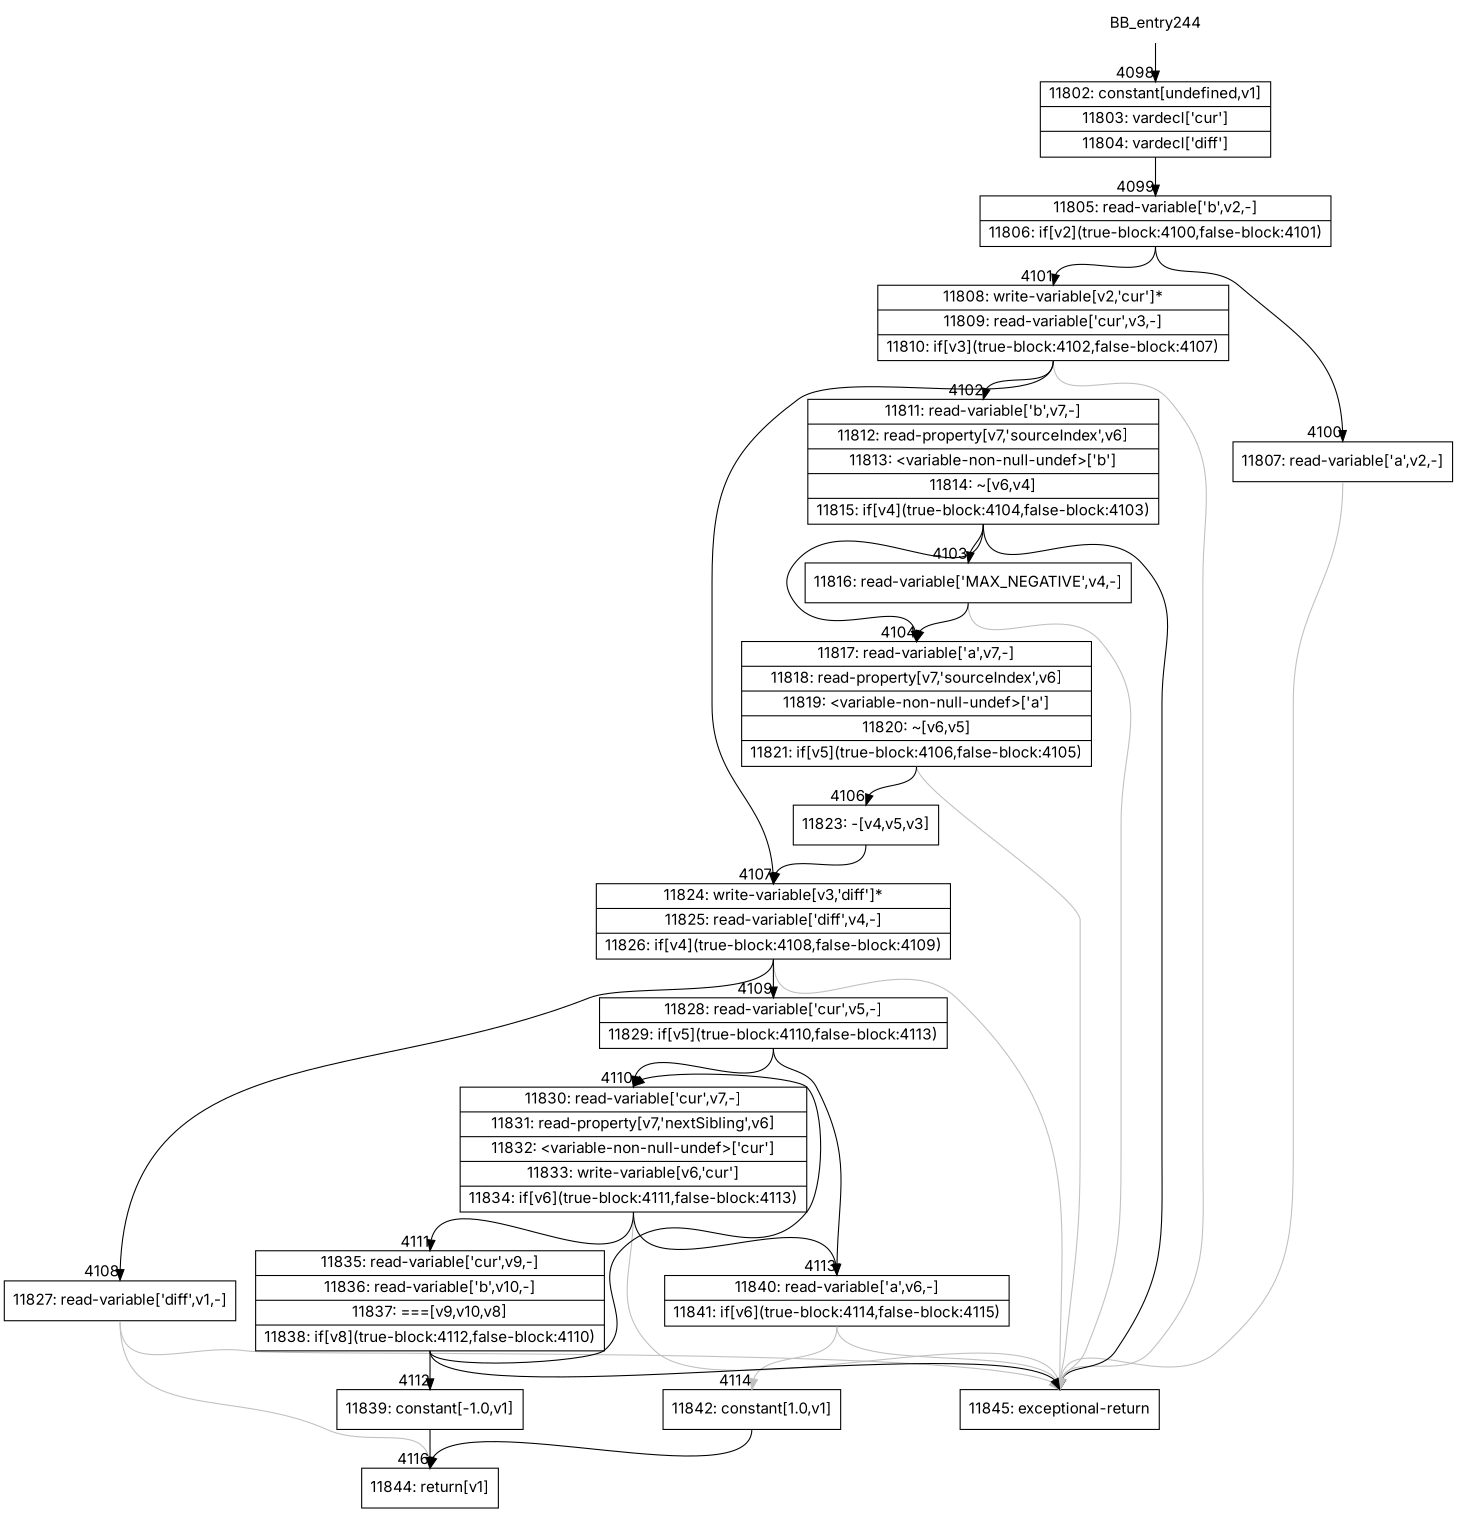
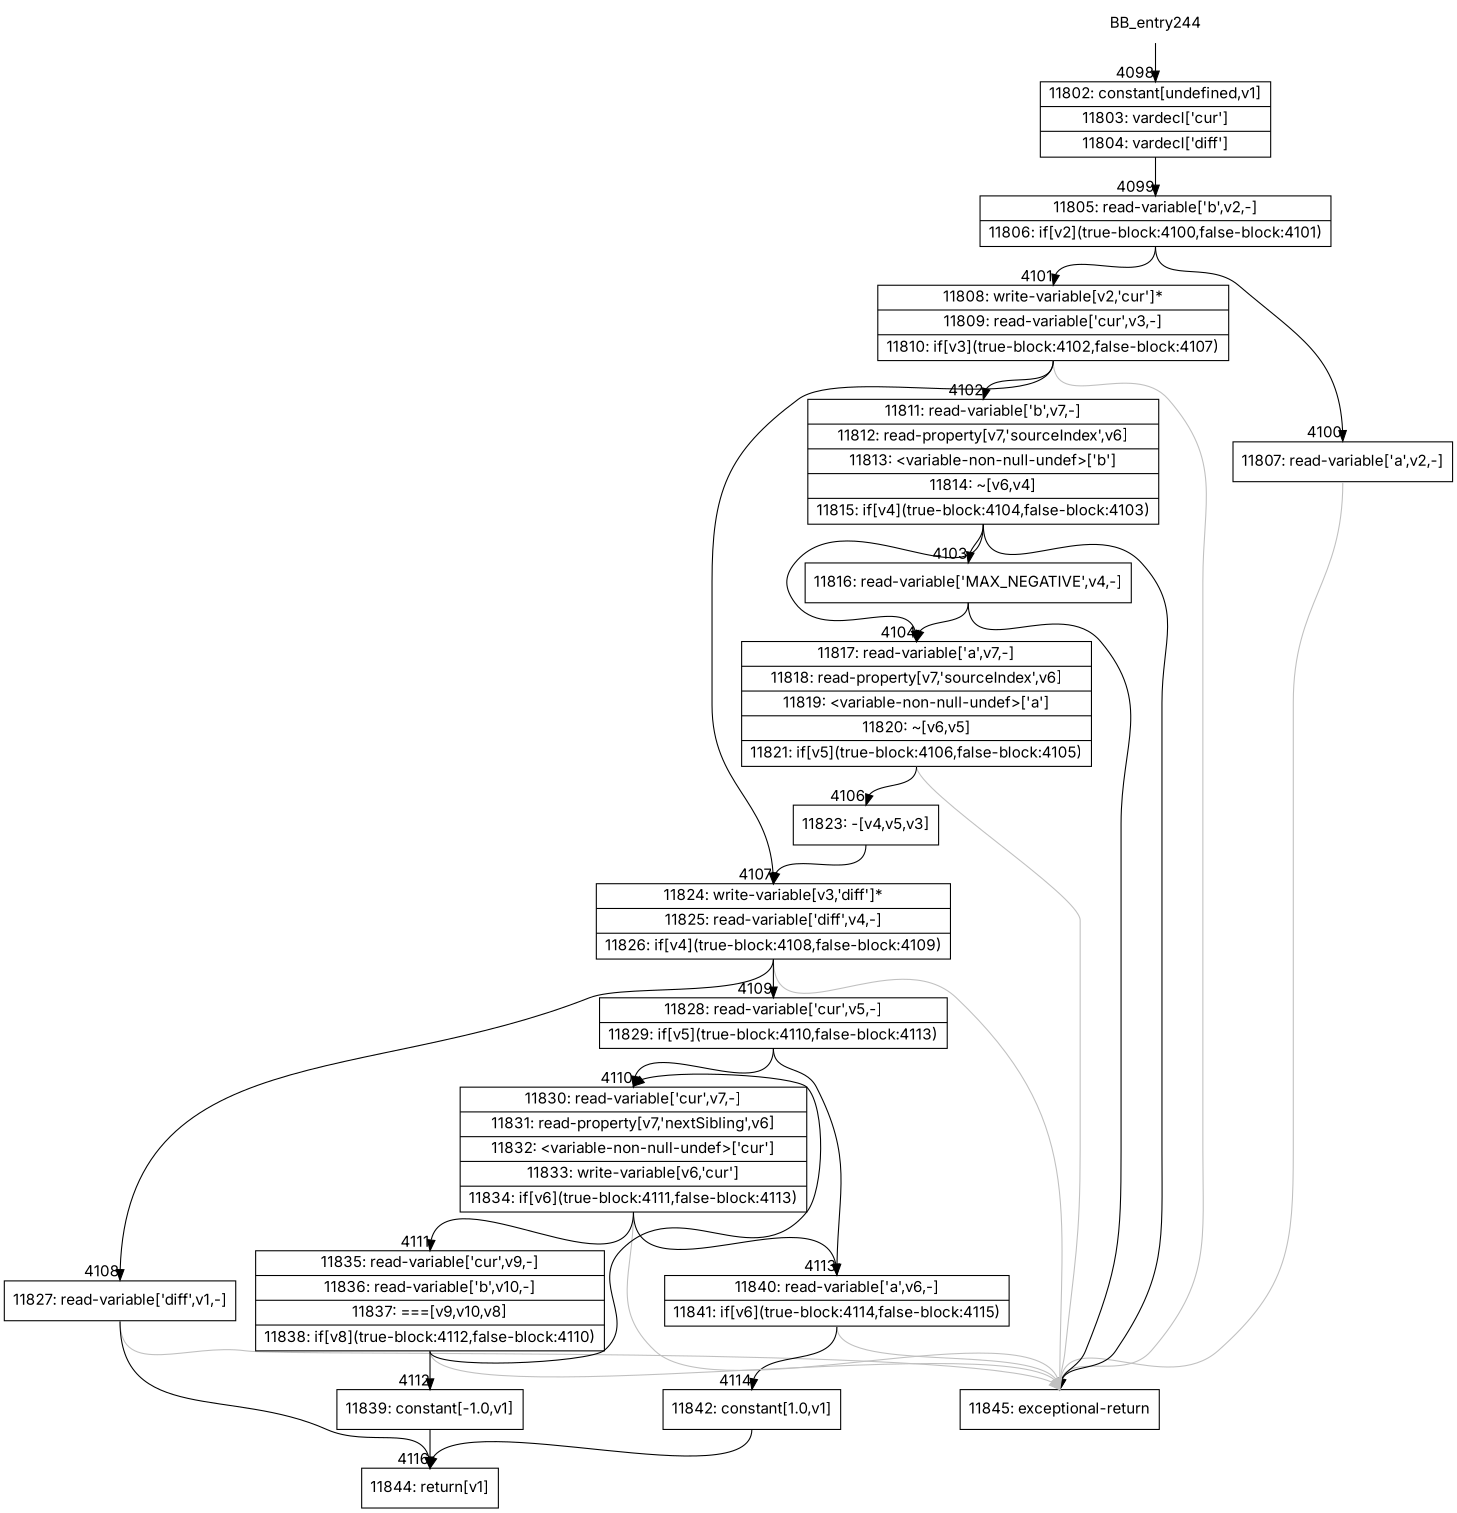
edge "11816: read-variable['MAX_NEGATIVE',v4,-]" -> "11845: exceptional-return": color gray -> black
edge "11840: read-variable['a',v6,-]" -> "11842: constant[1.0,v1]": color gray -> black
edge "11835: read-variable['cur',v9,-]" -> "11845: exceptional-return": color black -> gray
edge "11827: read-variable['diff',v1,-]" -> "11844: return[v1]": color gray -> black
